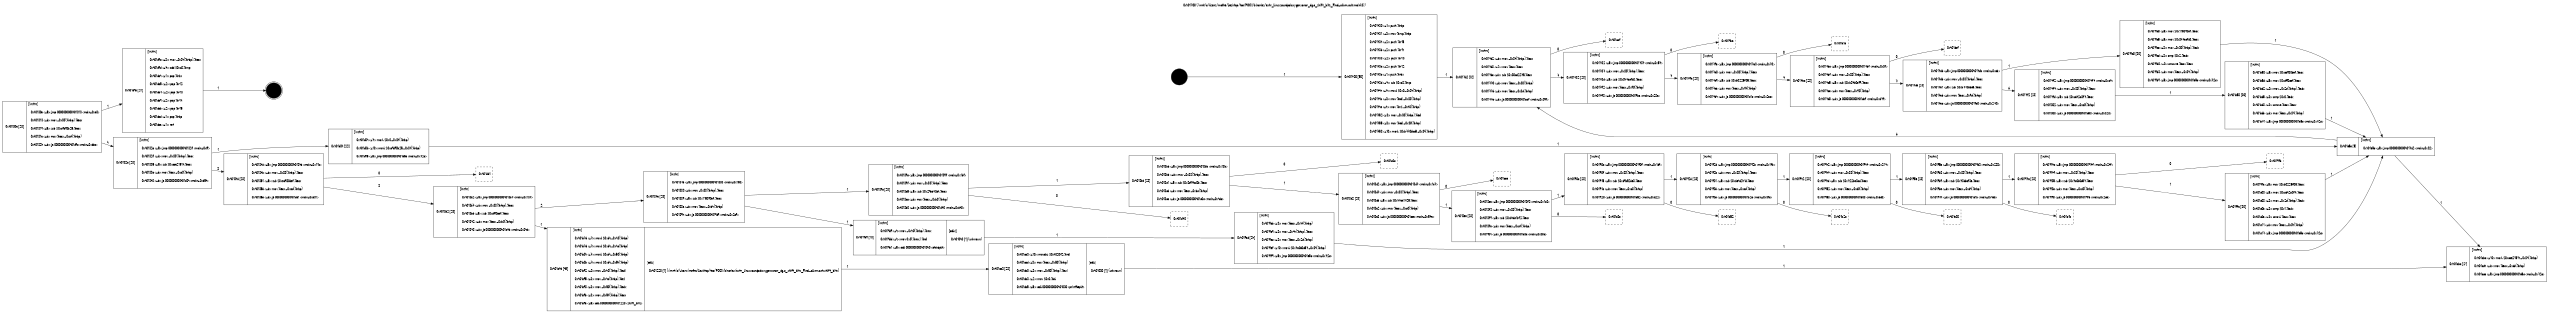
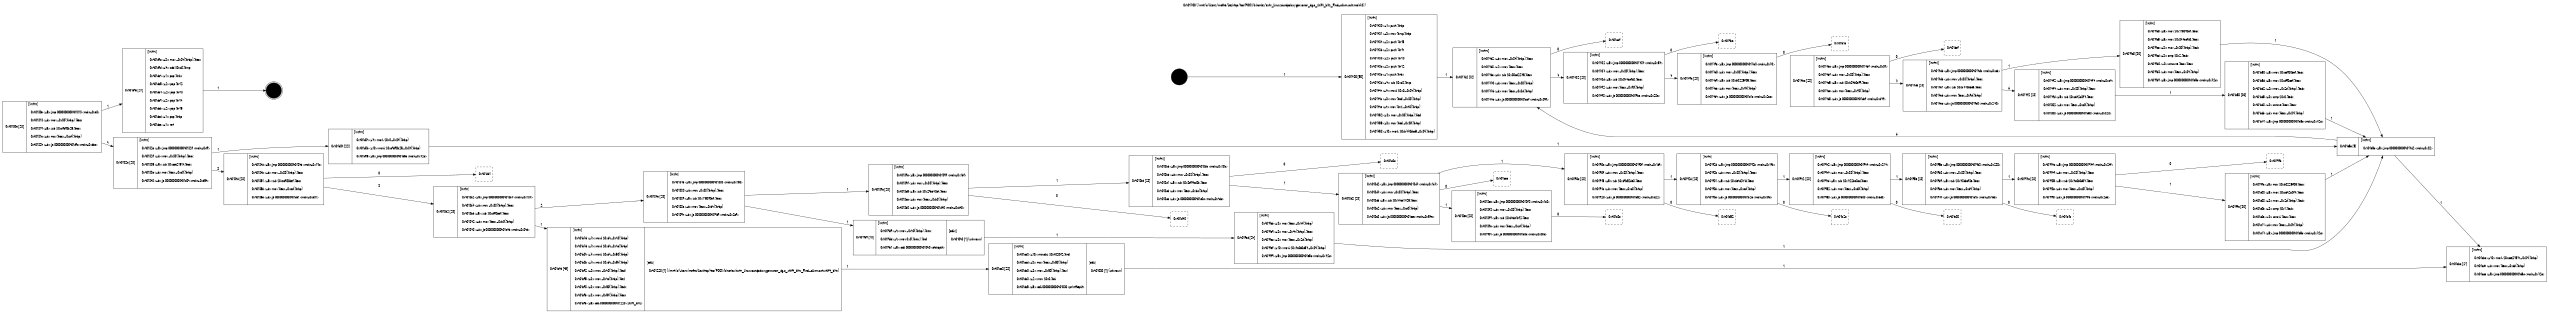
edge "0x40179e [28]" -> "0x4017ba [28]": removed, label "7"
edge "0x4018ee [28]" -> "0x40190a [28]": now "0x4018d2 [28]" -> "0x40190a [28]"
